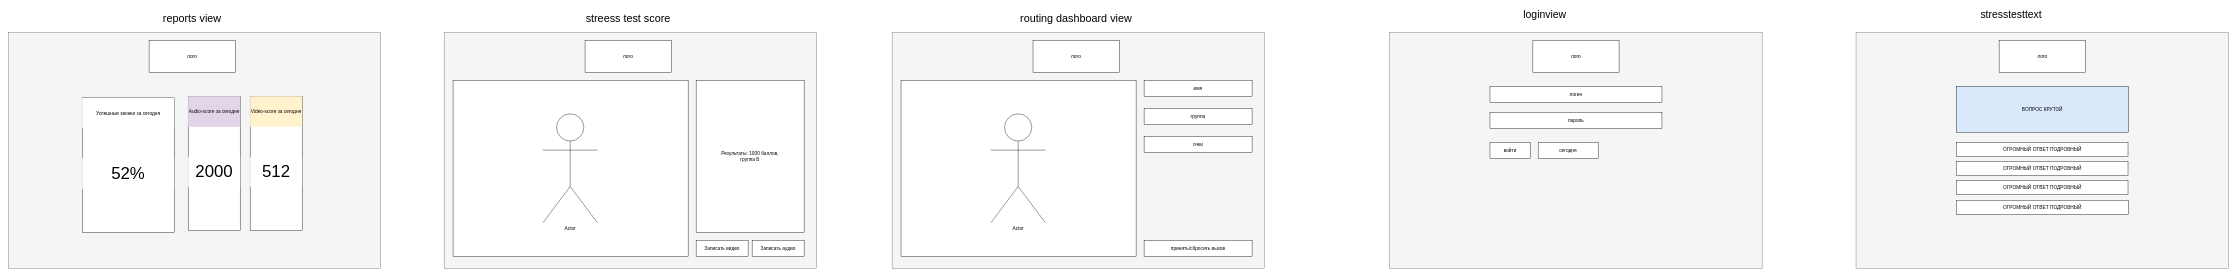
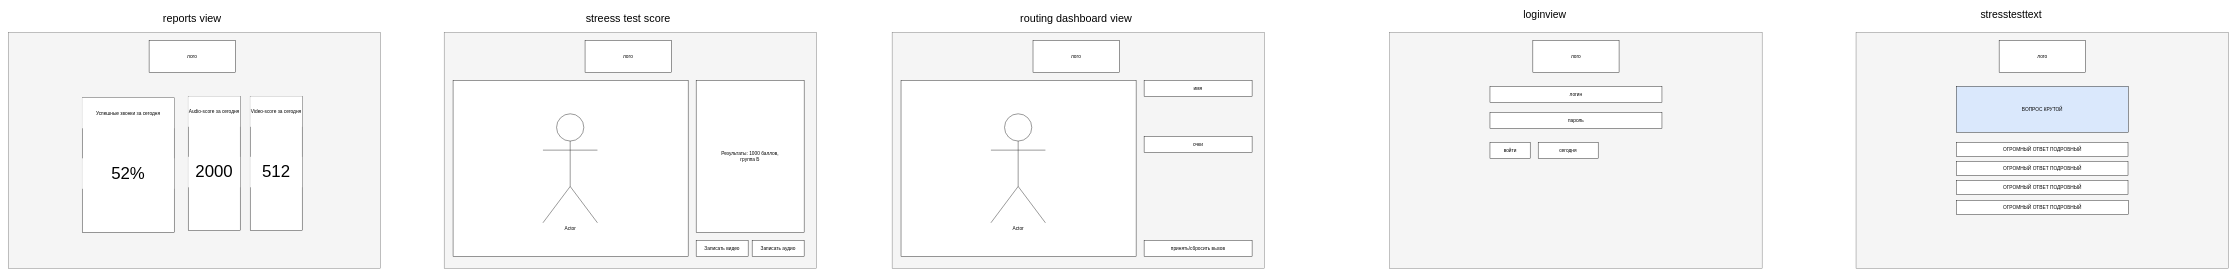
node "Audio-score за сегодня": fillcolor #e1d5e7 -> #ffffff
node "Video-score за сегодня": fillcolor #fff2cc -> #ffffff
node "группа": removed
